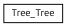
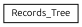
node "Tree_Tree": label "Tree_Tree" -> "Records_Tree"
